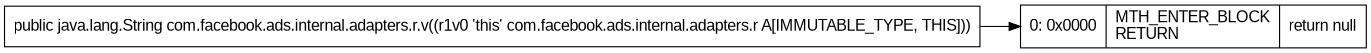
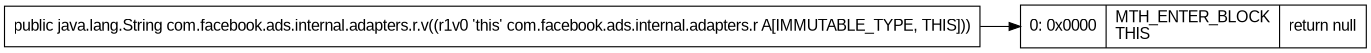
node "0: 0x0000": text "RETURN" -> "THIS"
